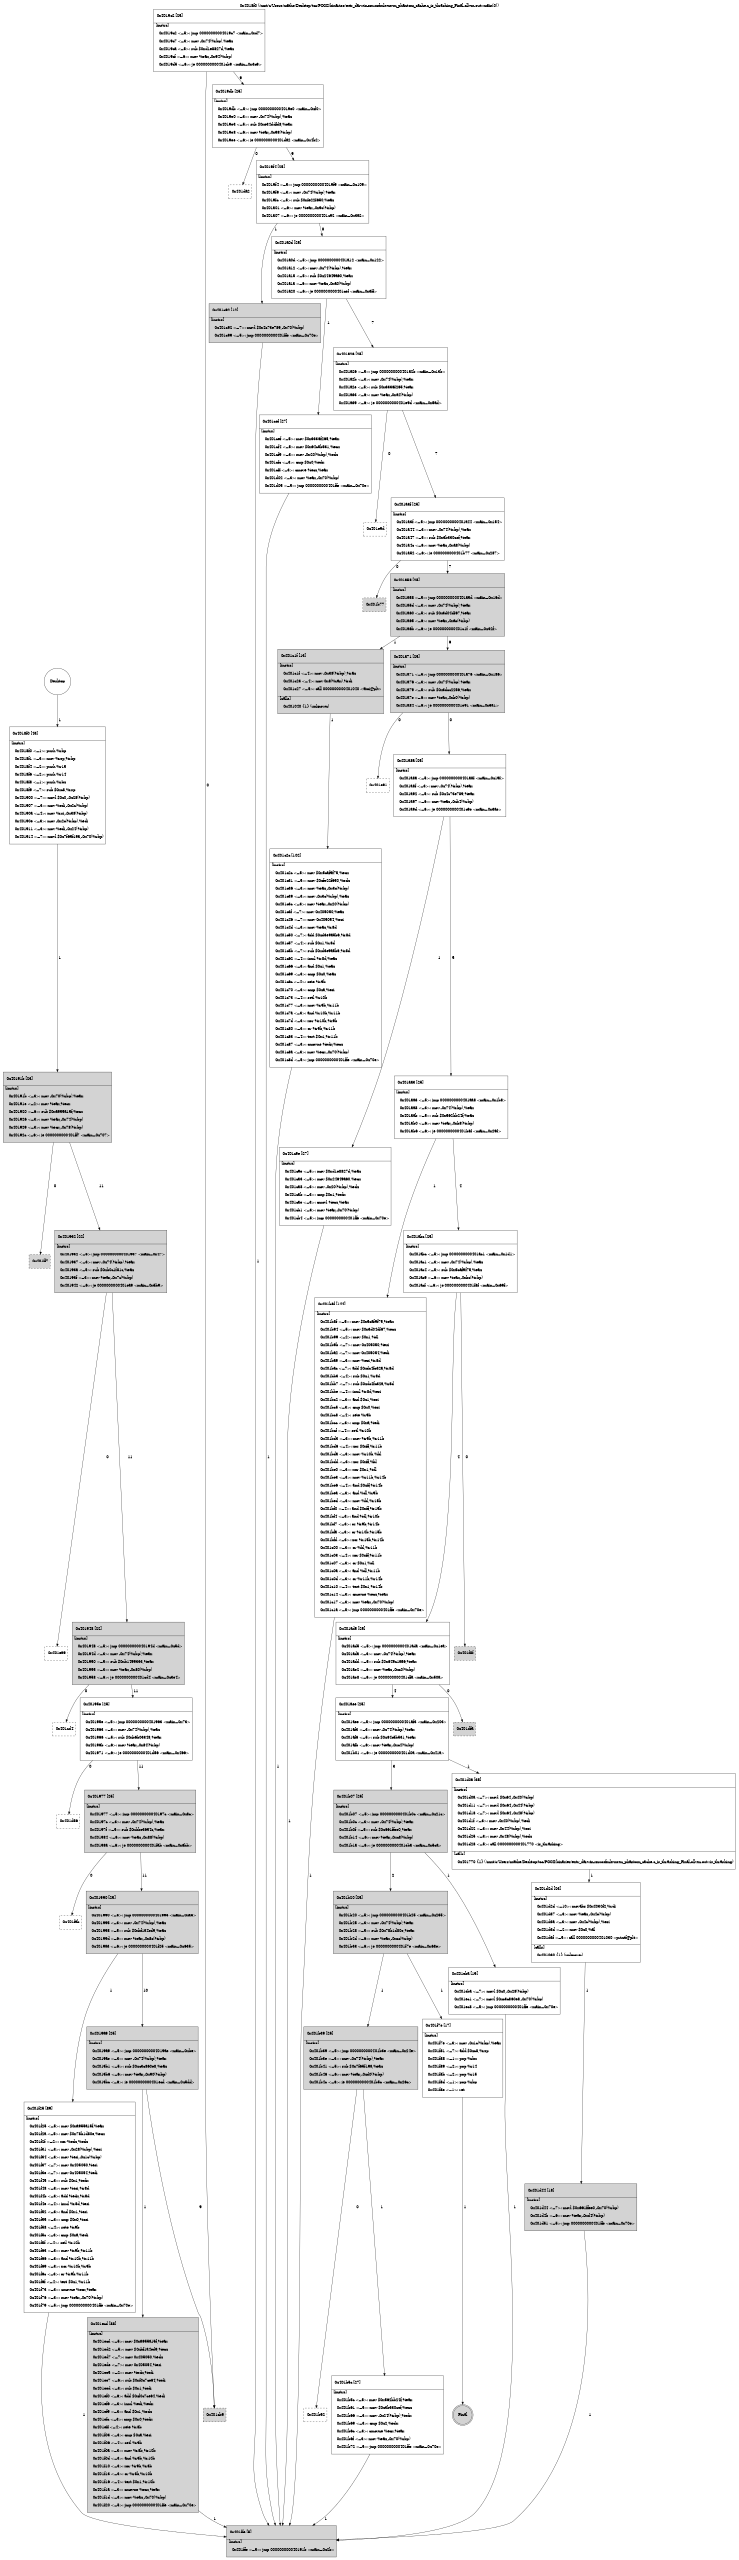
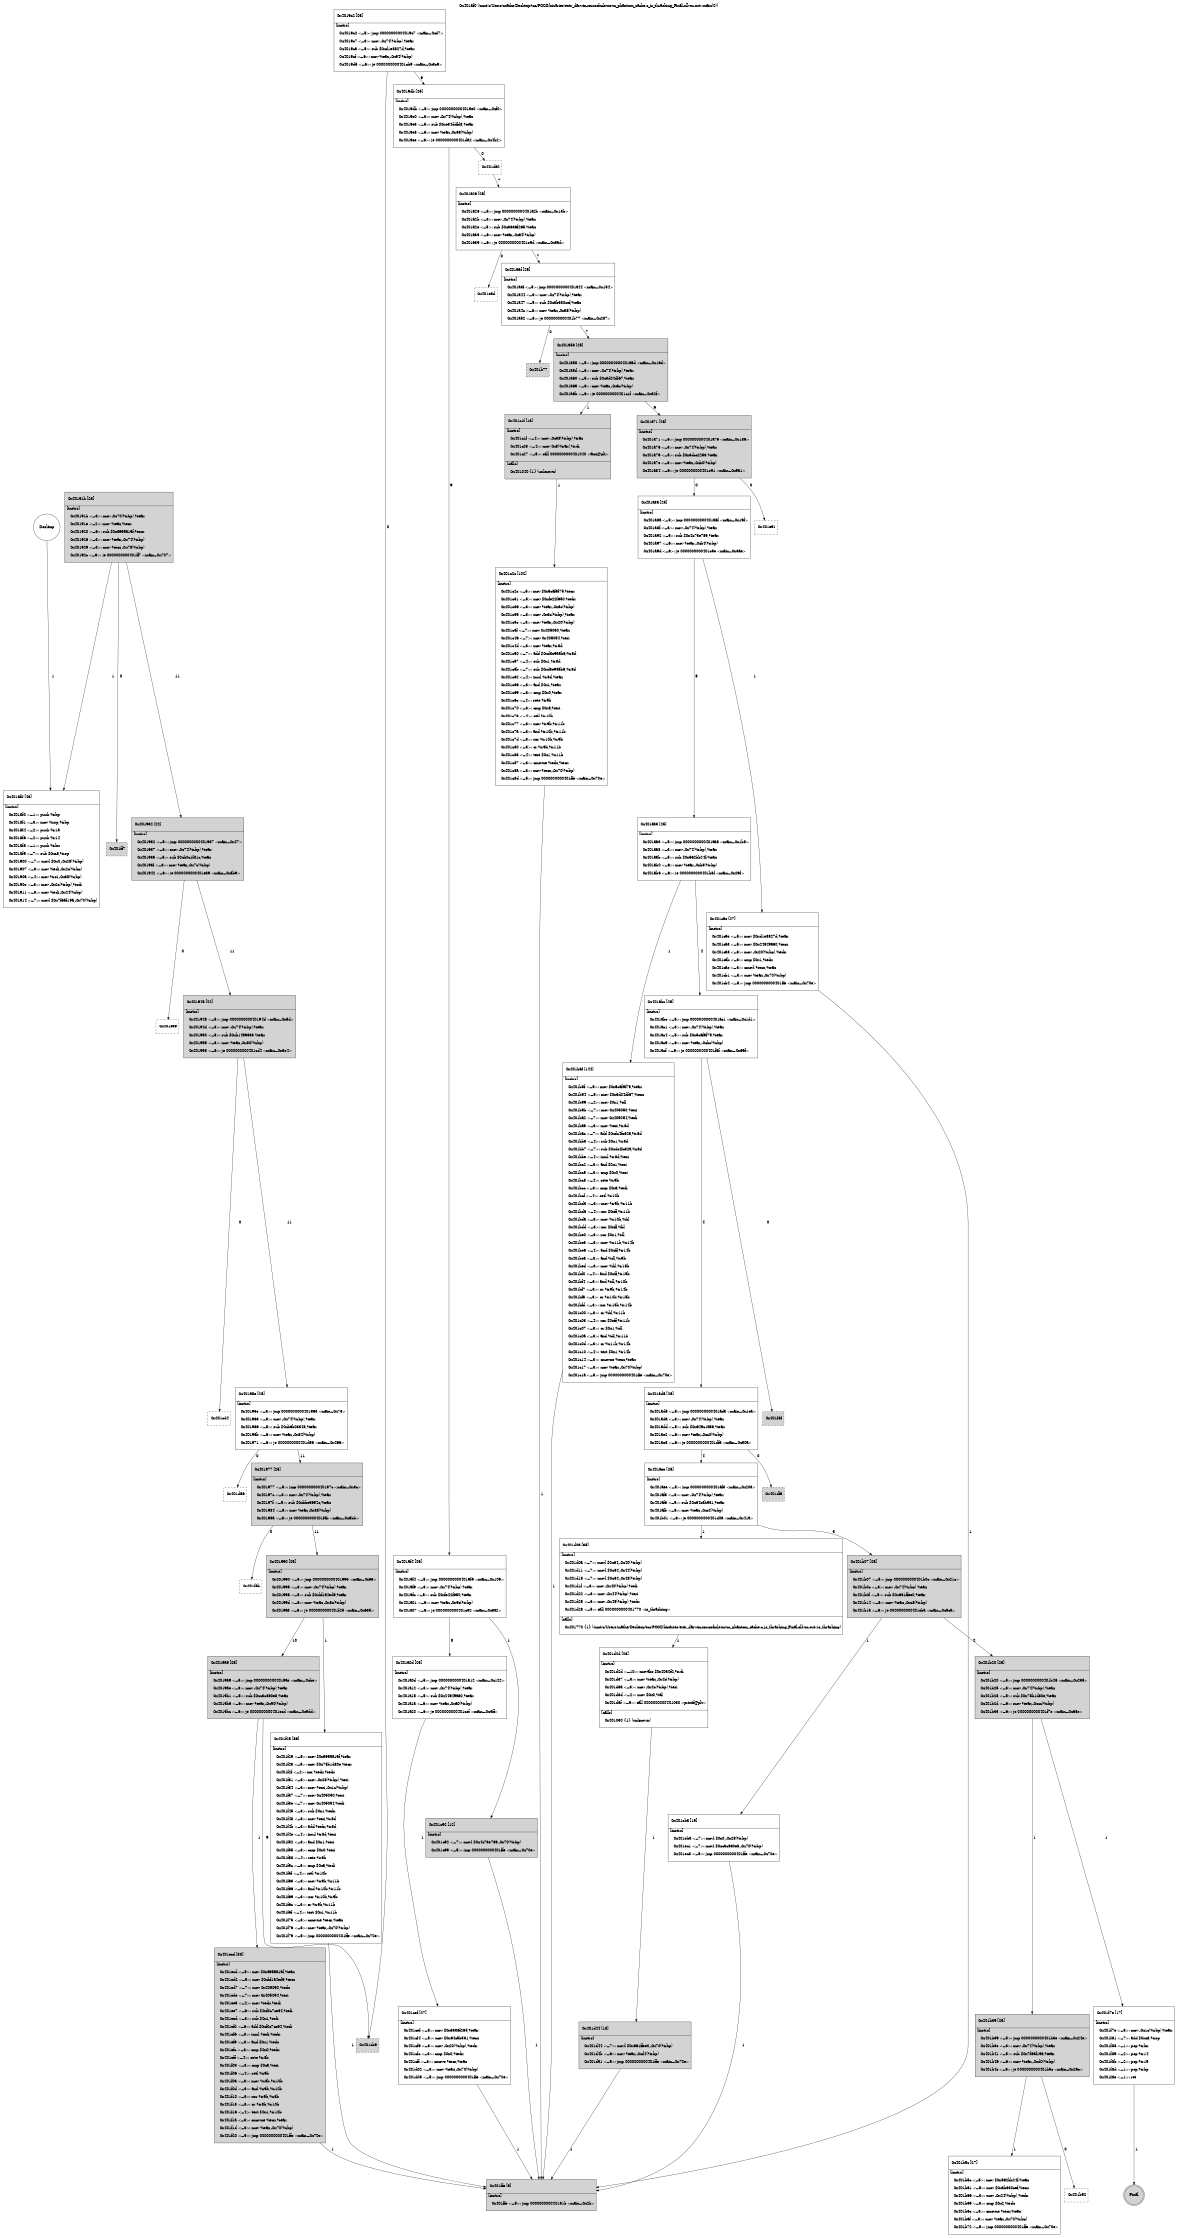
edge "0x401a0d [25]" -> "0x401a26 [25]": now "0x401da2" -> "0x401a26 [25]"
edge "0x4018f0 [43]" -> "0x40191b [23]": reversed
edge "0x401b5c [27]" -> "0x401ffe [5]": removed, label "1"
